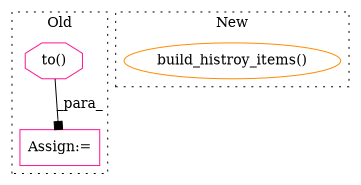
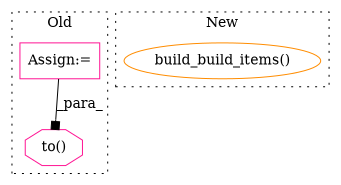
node "build_histroy_items()": label "build_histroy_items()" -> "build_build_items()"
edge "to()" -> "Assign:=": reversed
